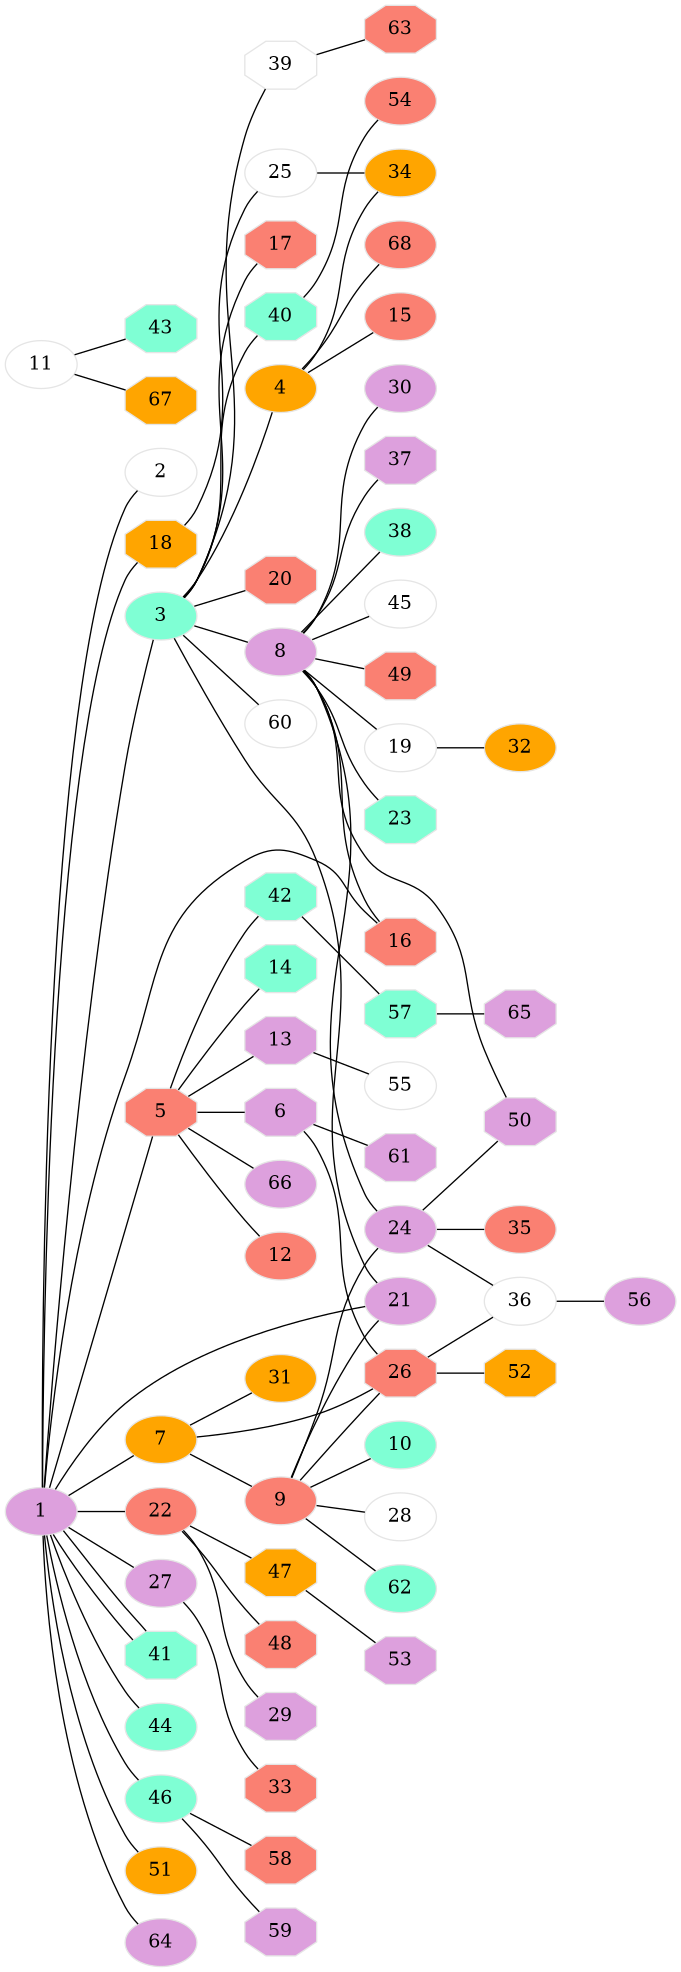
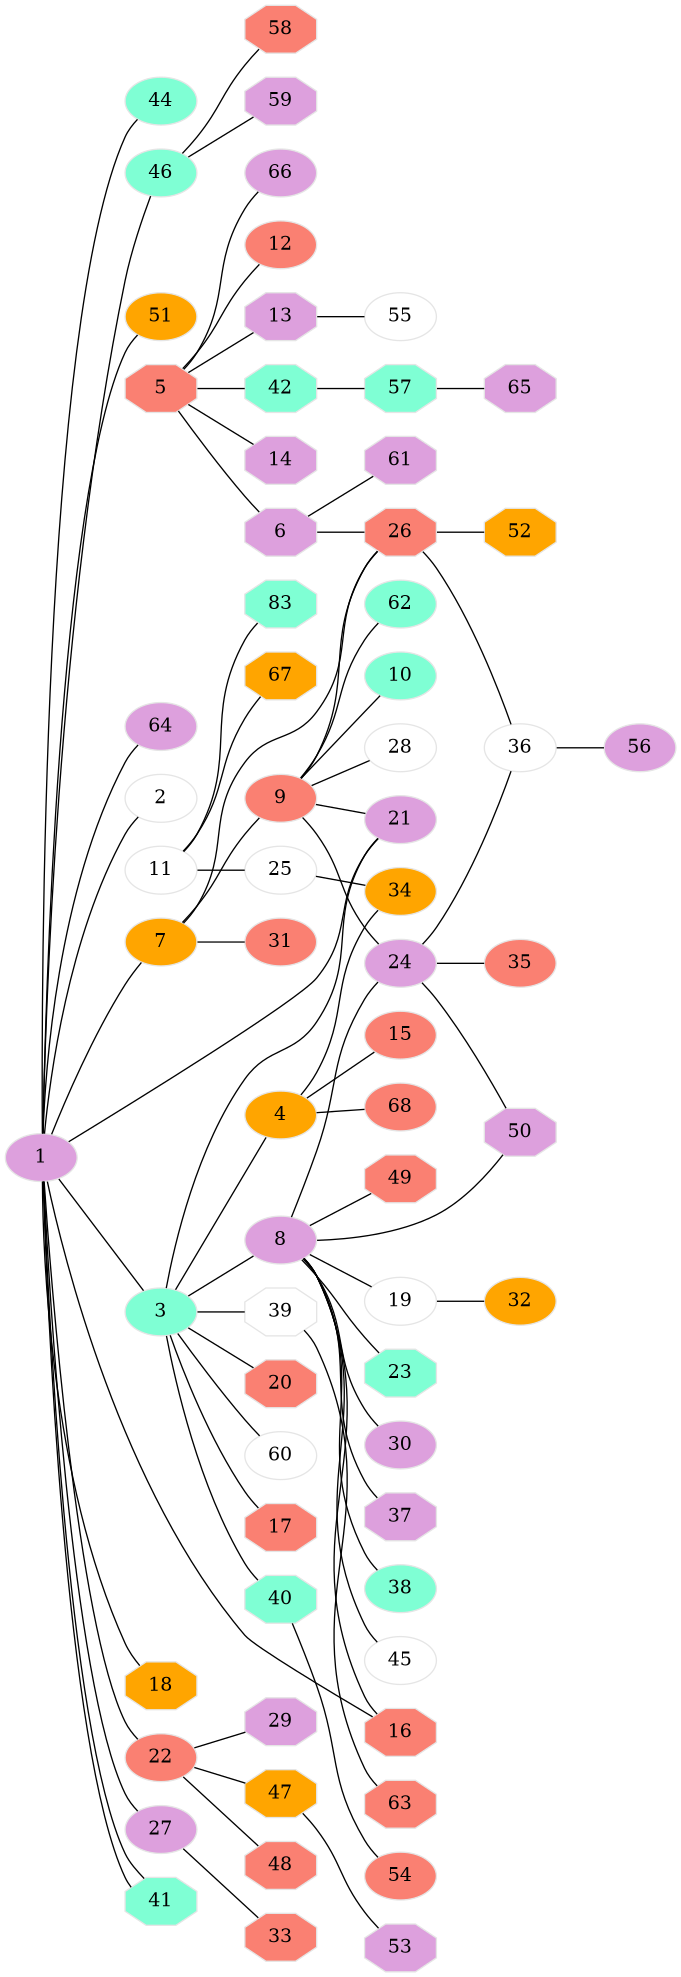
edge "25" -- "18": now "25" -- "11"
node "43": label "43" -> "83"
node "14": fillcolor aquamarine -> plum
edge "5" -- "1": removed
node "31": fillcolor orange -> salmon
